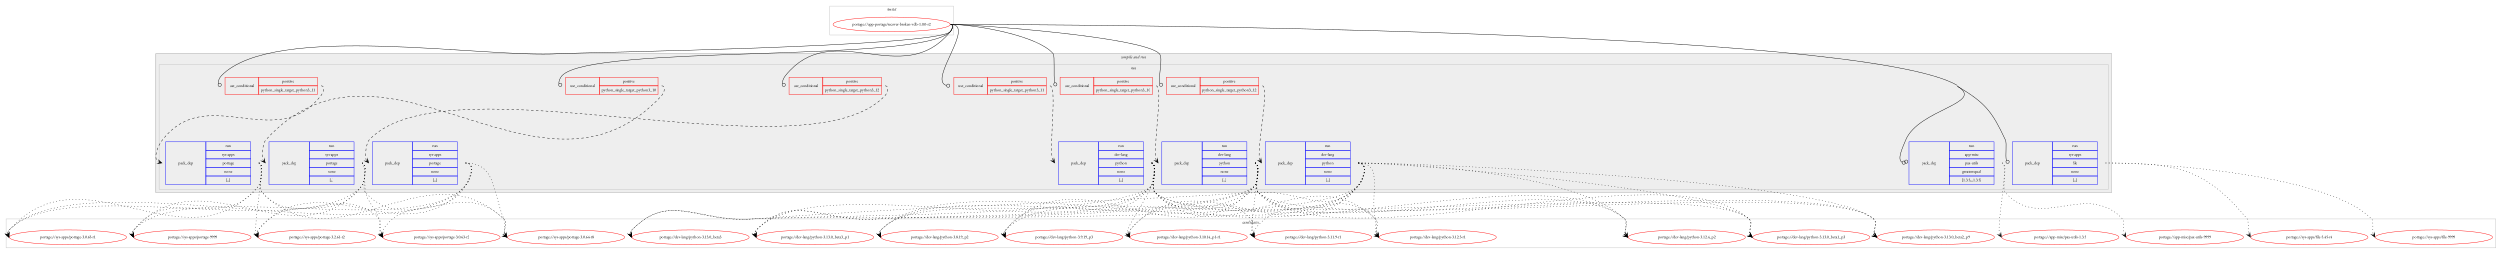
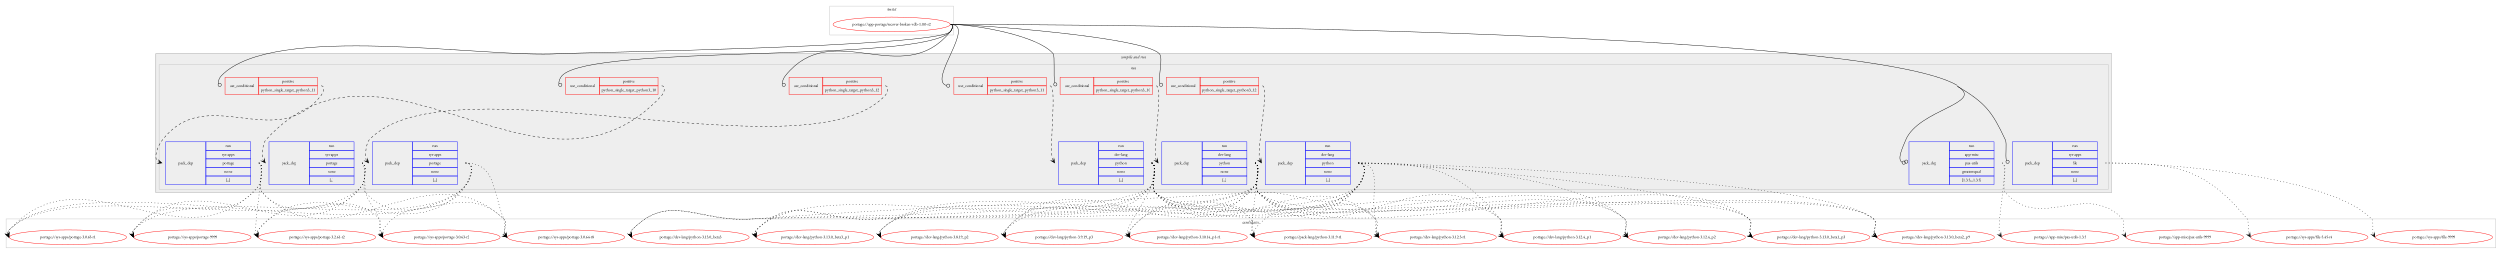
node "portage://dev-lang/python-3.11.9-r1": label "portage://dev-lang/python-3.11.9-r1" -> "portage://pack-lang/python-3.11.9-r1"
node "portage://dev-lang/python-3.12.4_p1": added
